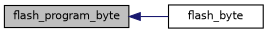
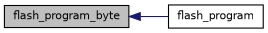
node "flash_byte": label "flash_byte" -> "flash_program"
